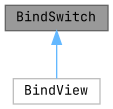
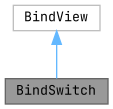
edge "BindView" -> "BindSwitch": reversed
